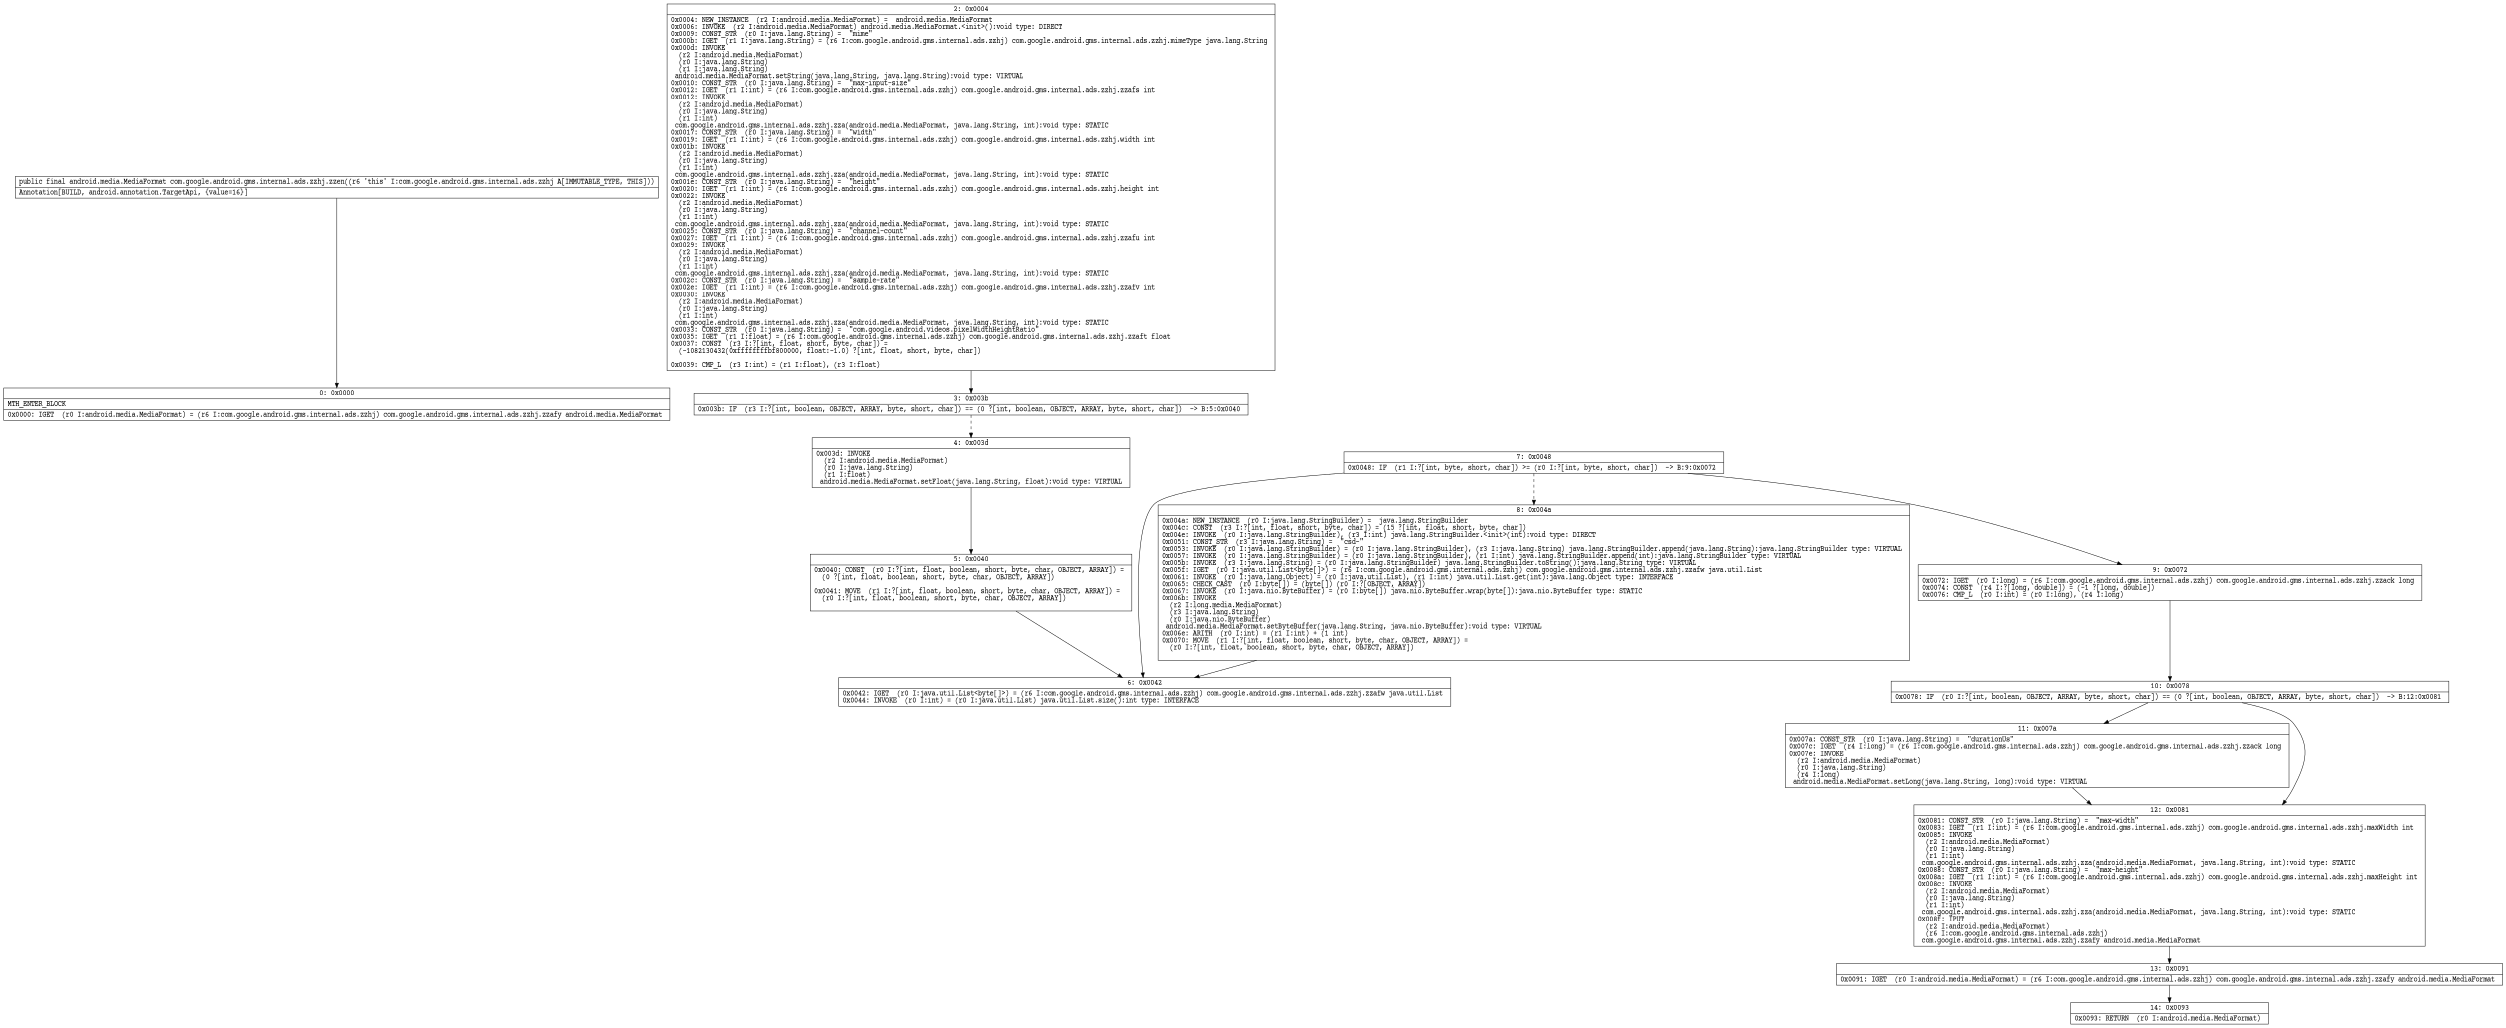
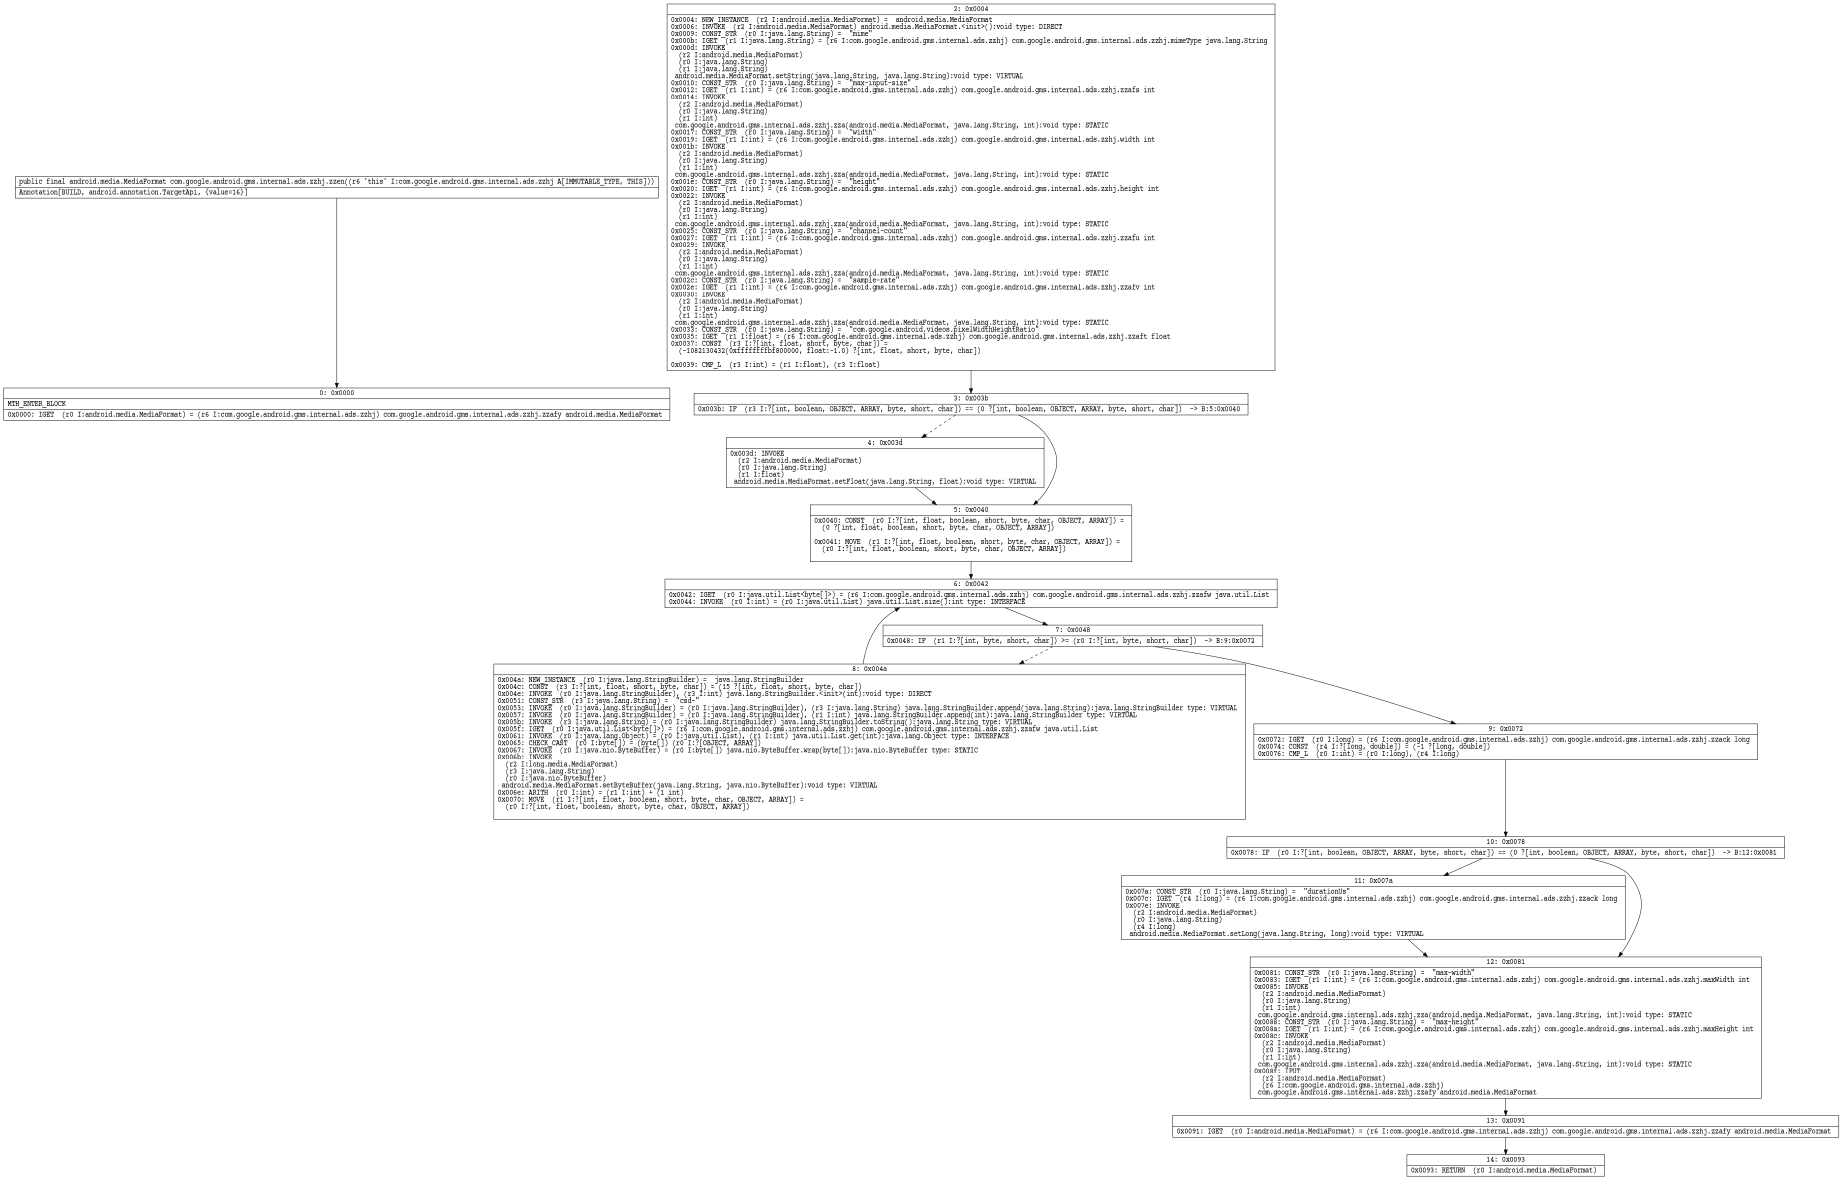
node "2: 0x0004": text "0x0012: INVOKE" -> "0x0014: INVOKE"
edge "3: 0x003b" -> "5: 0x0040": added
edge "7: 0x0048" -> "6: 0x0042": reversed
